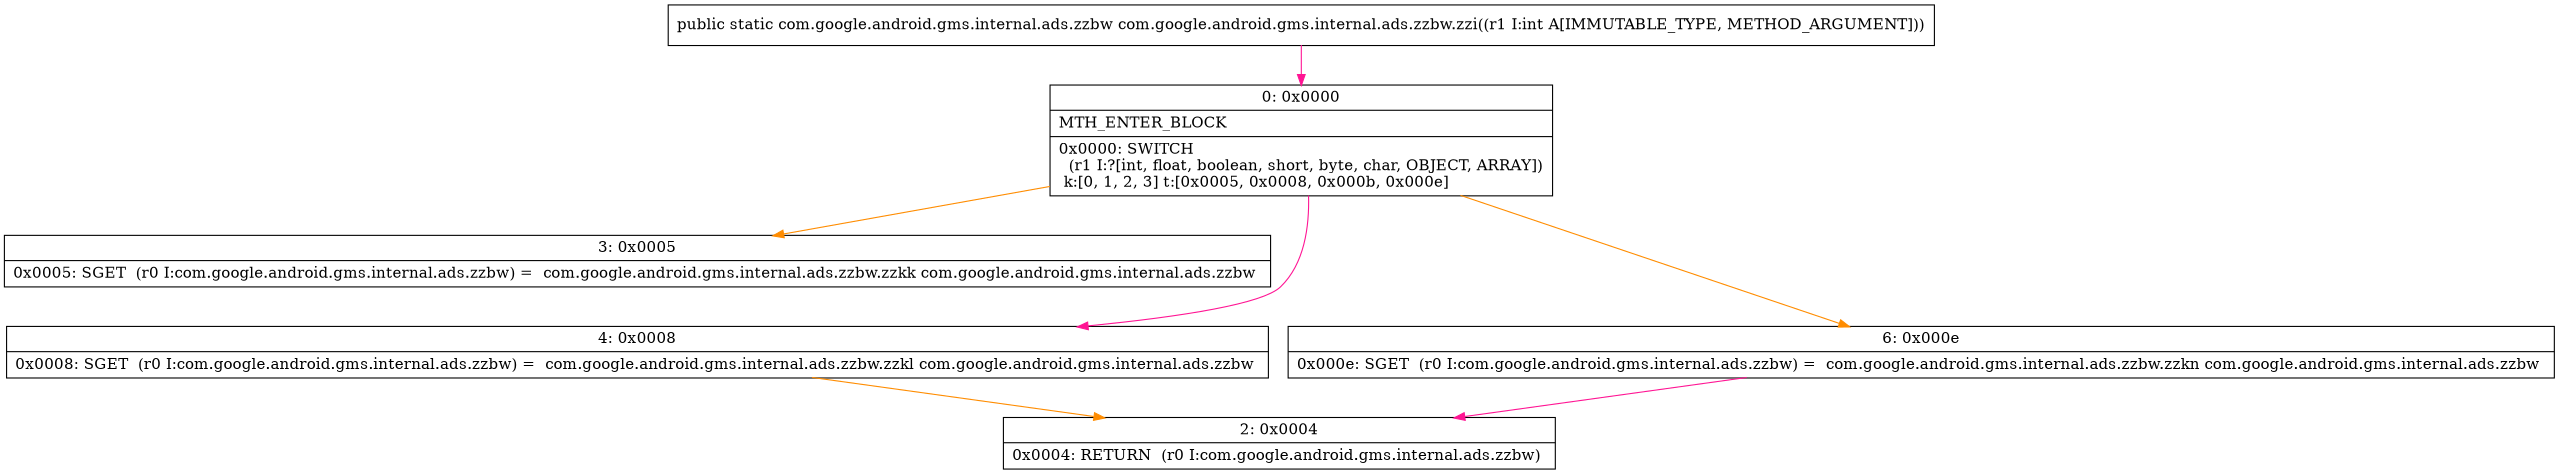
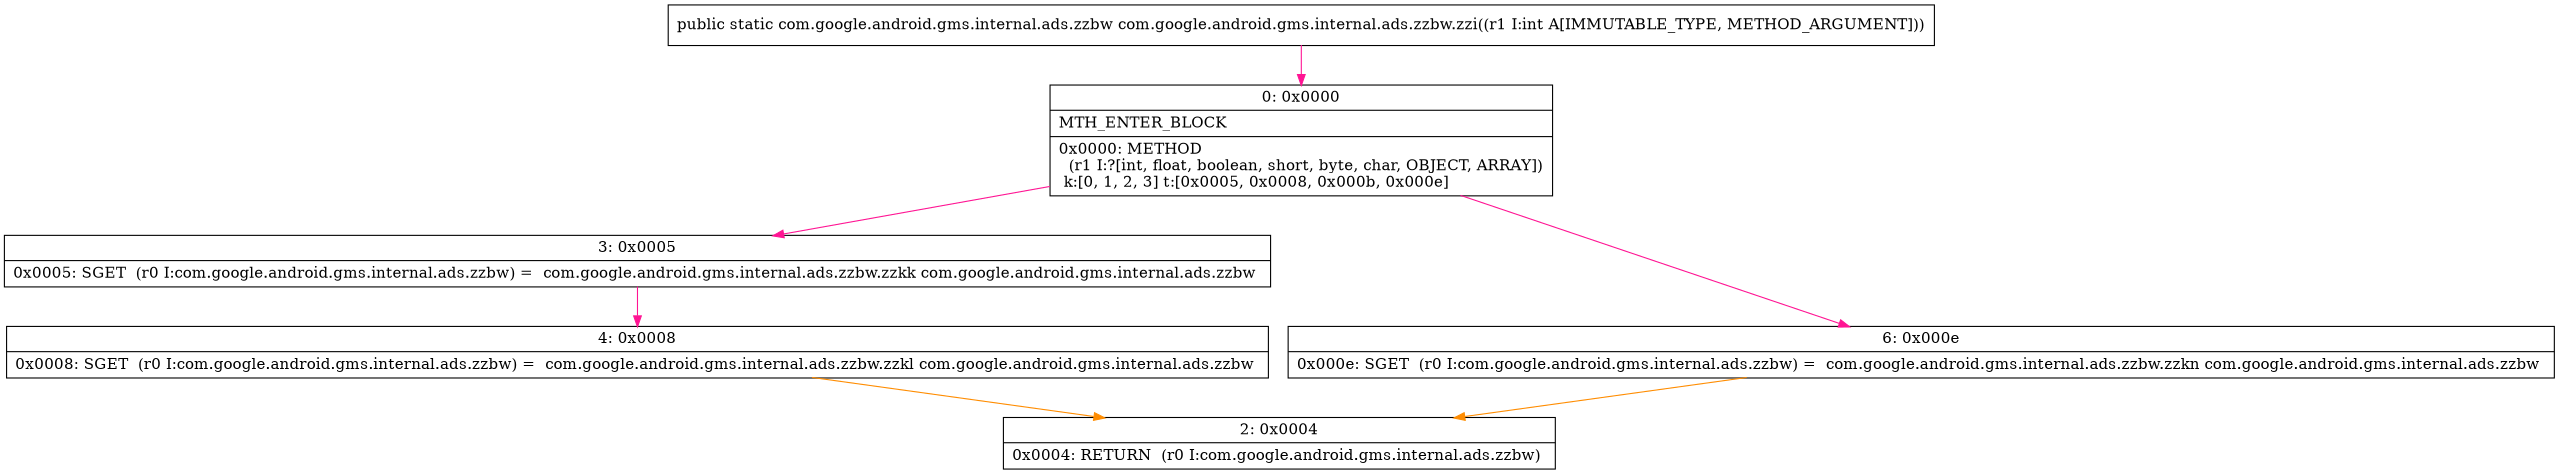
node "0: 0x0000": text "0x0000: SWITCH" -> "0x0000: METHOD"
edge "0: 0x0000" -> "3: 0x0005": color darkorange -> deeppink
edge "0: 0x0000" -> "6: 0x000e": color darkorange -> deeppink
edge "0: 0x0000" -> "4: 0x0008": now "3: 0x0005" -> "4: 0x0008"
edge "6: 0x000e" -> "2: 0x0004": color deeppink -> darkorange
